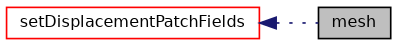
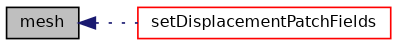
edge "mesh" -> "setDisplacementPatchFields": reversed
